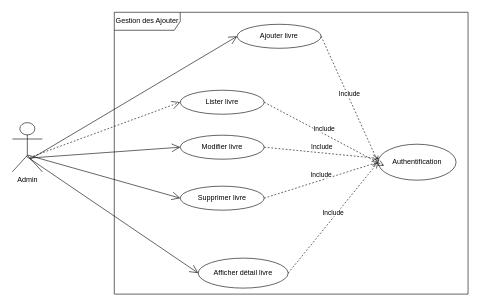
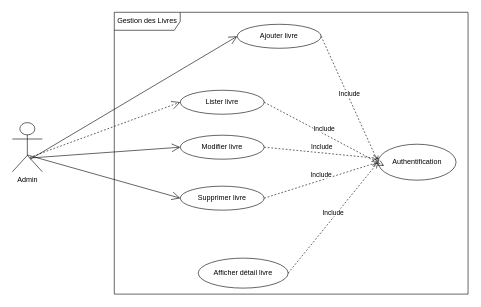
node "Gestion des Ajouter": label "Gestion des Ajouter" -> "Gestion des Livres"
edge "Admin" -> "Afficher détail livre": removed
